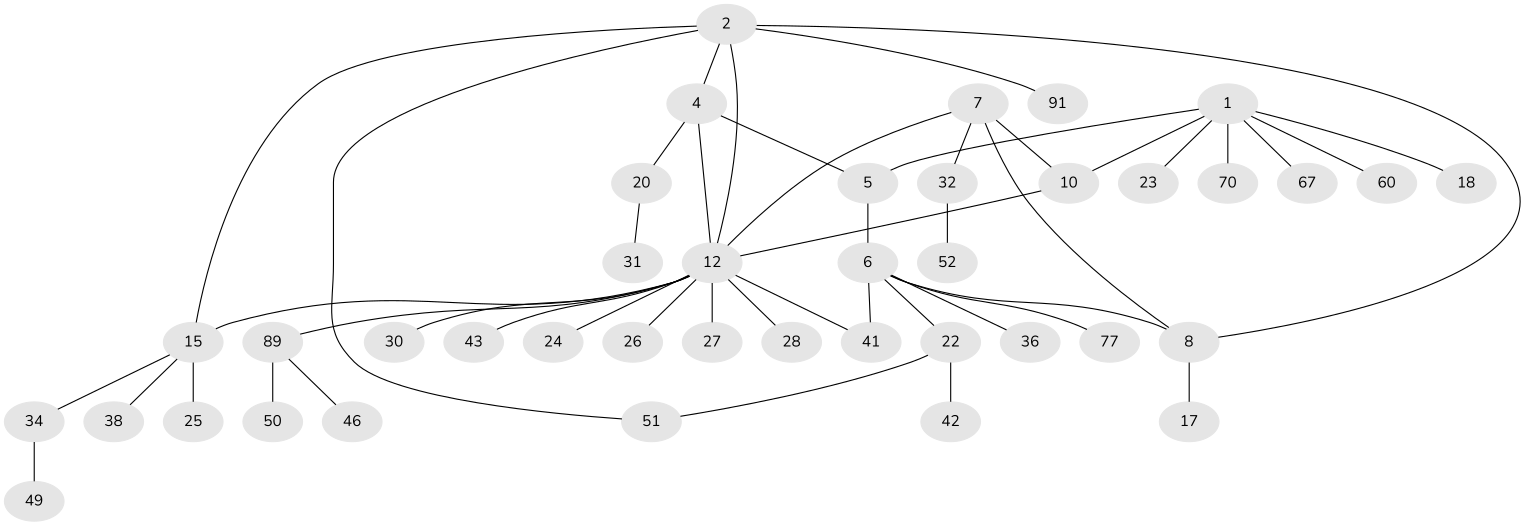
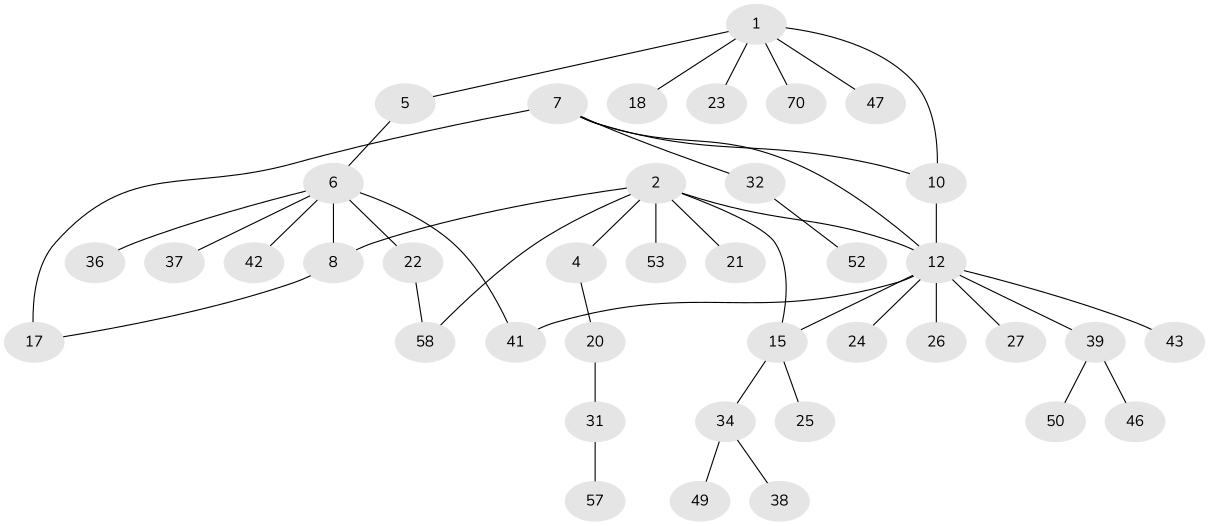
node "91": label "91" -> "21"
edge "4" -- "5": removed
edge "4" -- "12": removed
node "67": label "67" -> "47"
node "60": removed
edge "7" -- "8": now "7" -- "17"
node "53": added
node "89": label "89" -> "39"
node "30": removed
node "28": removed
node "77": label "77" -> "37"
edge "15" -- "38": now "34" -- "38"
edge "22" -- "42": now "6" -- "42"
node "51": label "51" -> "58"
node "57": added
